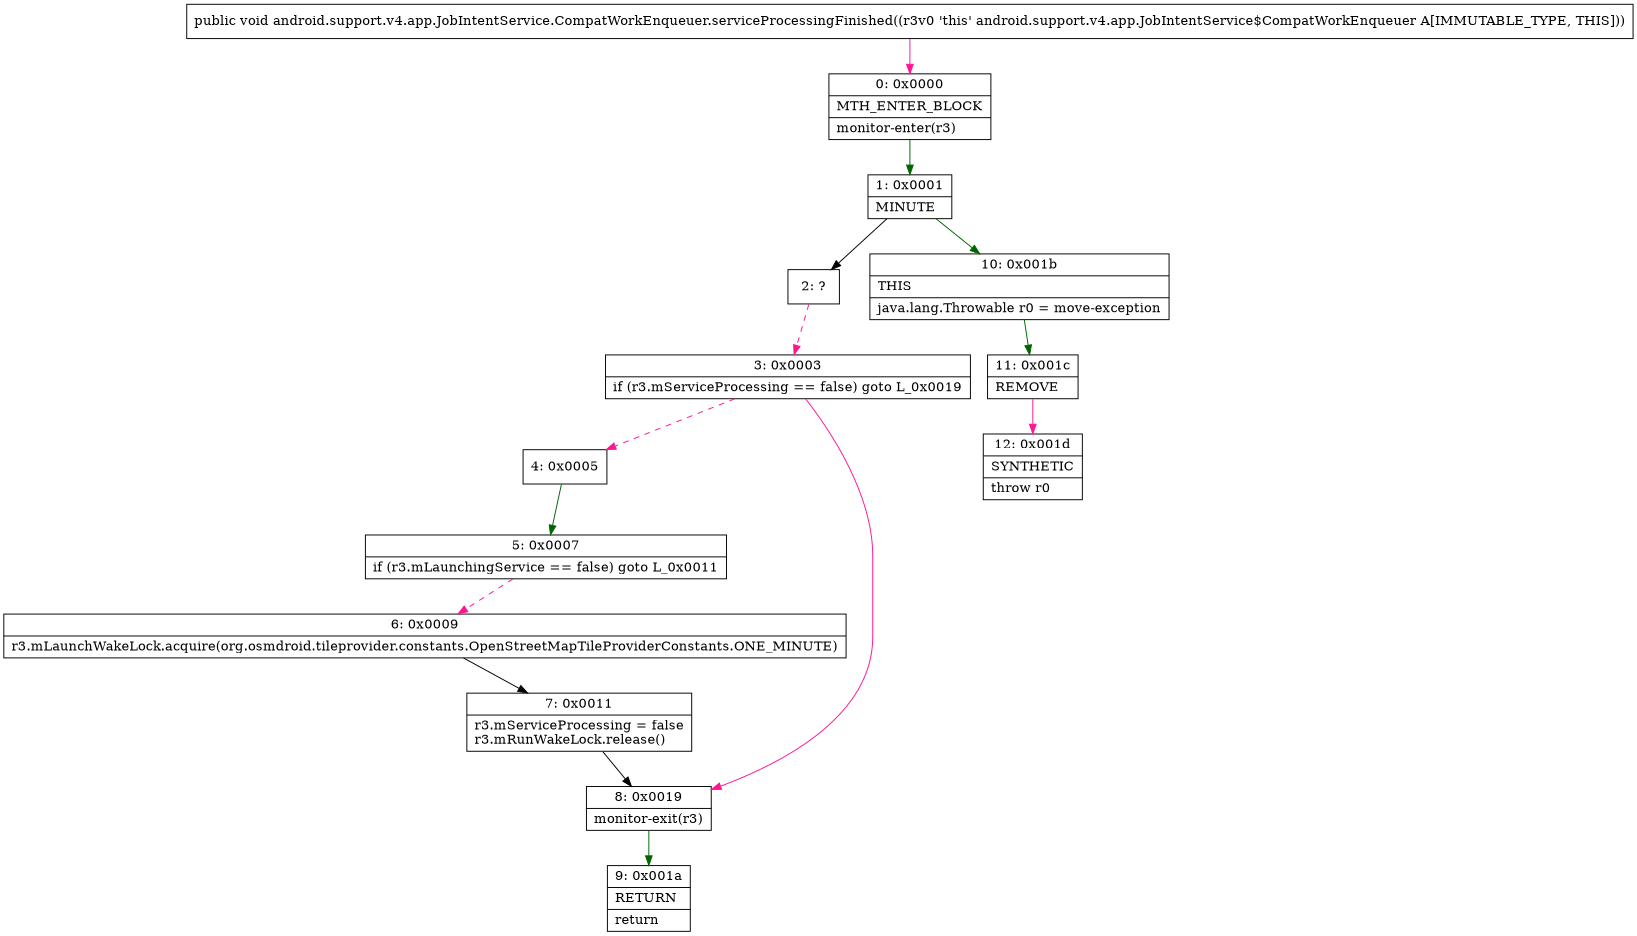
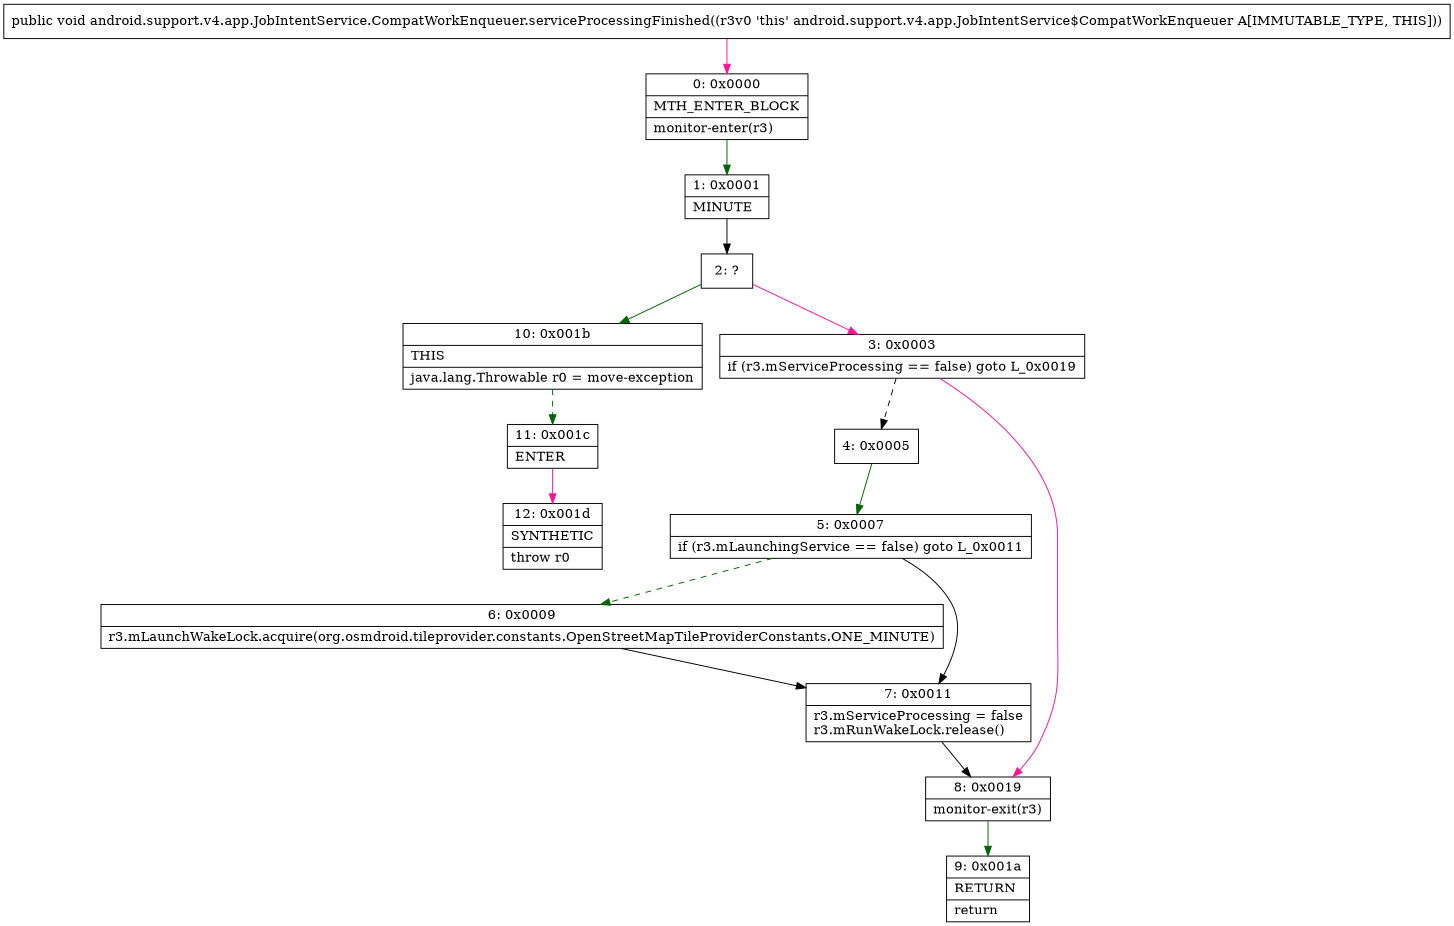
edge "1: 0x0001" -> "10: 0x001b": now "2: ?" -> "10: 0x001b"
edge "2: ?" -> "3: 0x0003": style dashed -> solid
edge "10: 0x001b" -> "11: 0x001c": style solid -> dashed
node "11: 0x001c": text "REMOVE" -> "ENTER"
edge "3: 0x0003" -> "4: 0x0005": color deeppink -> black
edge "5: 0x0007" -> "6: 0x0009": color deeppink -> darkgreen
edge "5: 0x0007" -> "7: 0x0011": added
